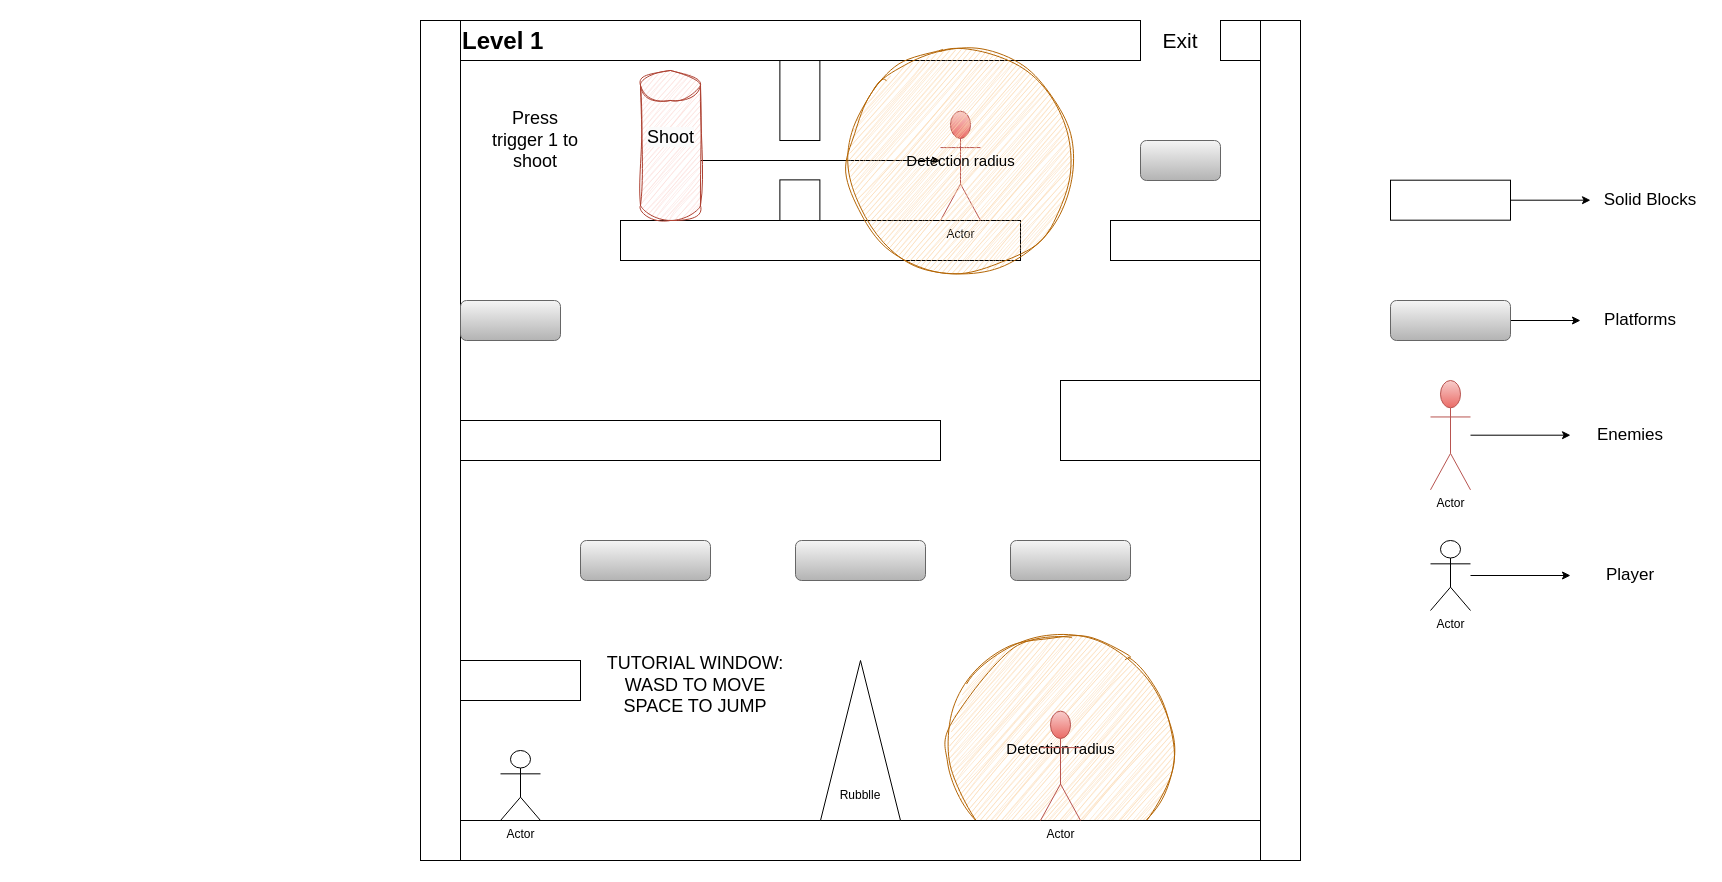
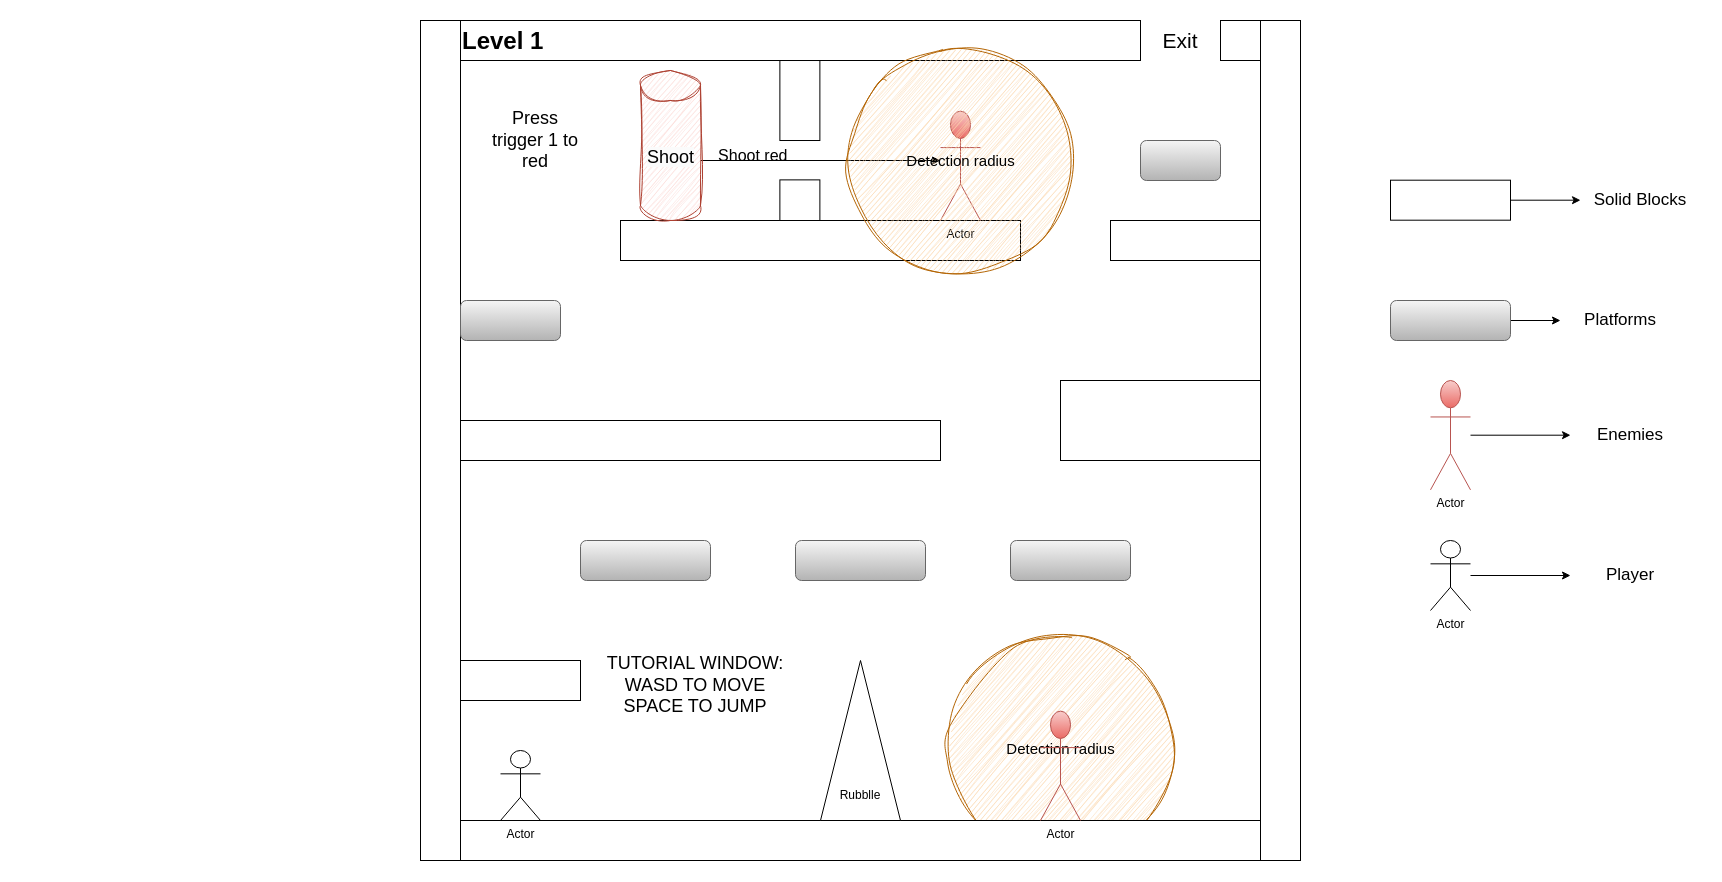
node "Shoot": moved (671, 136) -> (671, 156)
node "Press trigger 1 to shoot": label "Press trigger 1 to shoot" -> "Press trigger 1 to red"
node "Shoot red": added
node "Solid Blocks": moved (1651, 200) -> (1641, 200)
node "Platforms": moved (1641, 321) -> (1621, 321)
